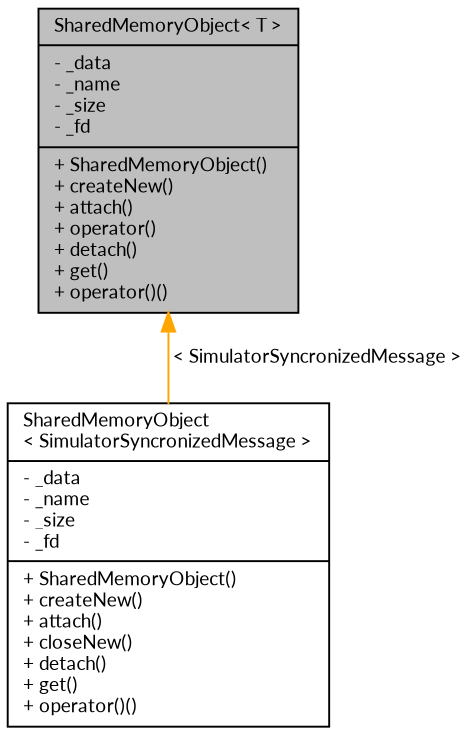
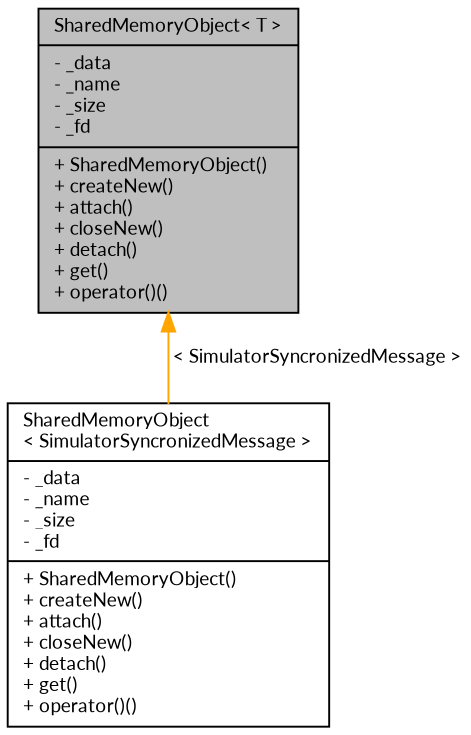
node "SharedMemoryObject< T >": text "+ operator()" -> "+ closeNew()"
